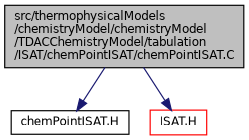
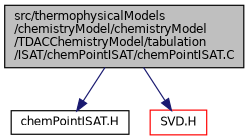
node "ISAT.H": label "ISAT.H" -> "SVD.H"
